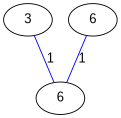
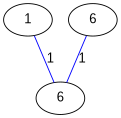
node "3": label "3" -> "1"
